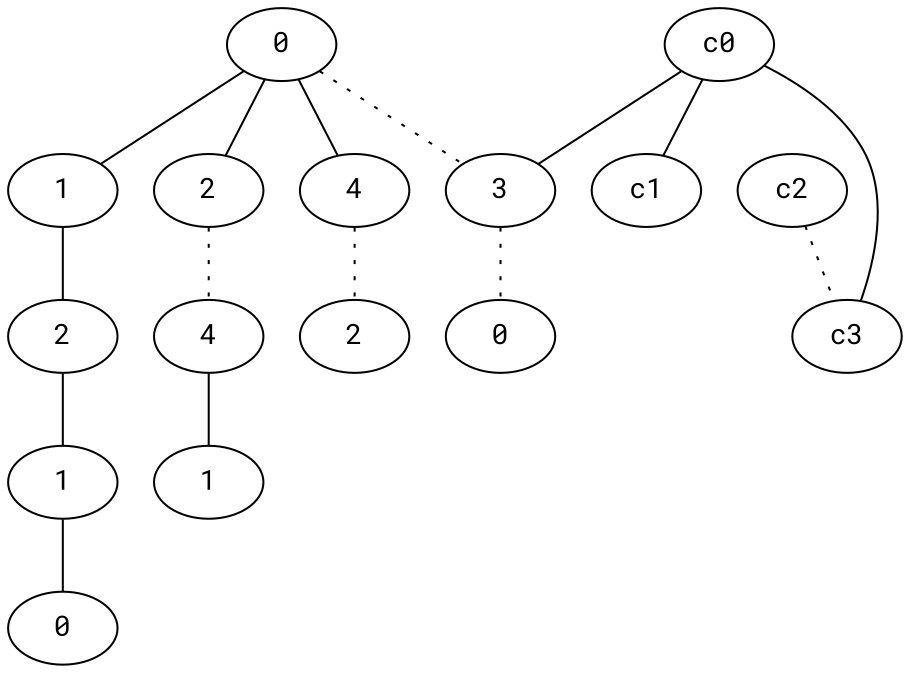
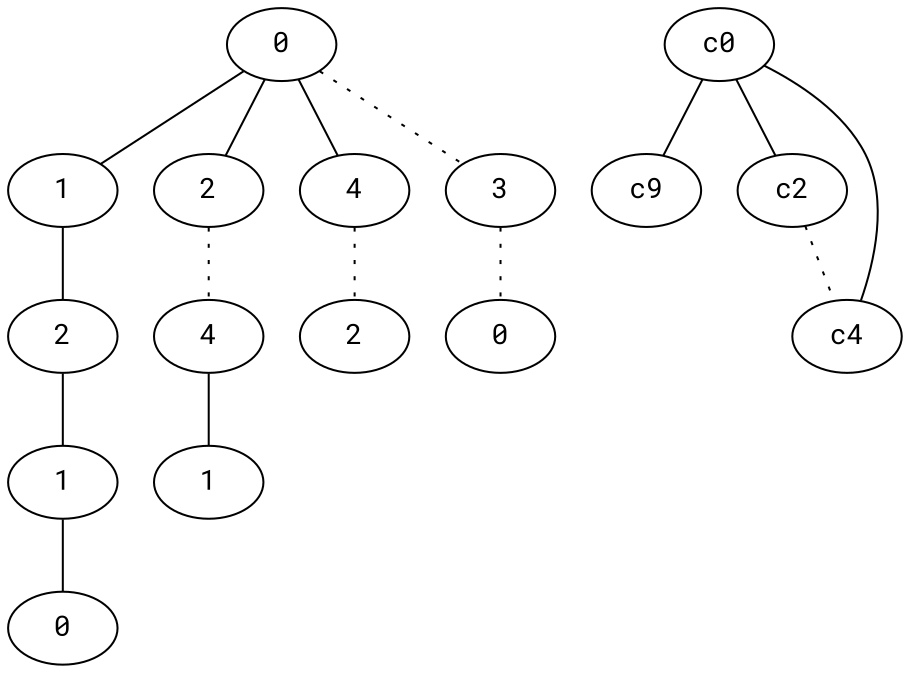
edge "c0" -- "3": now "c0" -- "c2"
node "c1": label "c1" -> "c9"
node "c3": label "c3" -> "c4"
